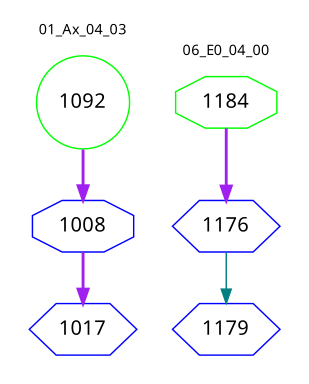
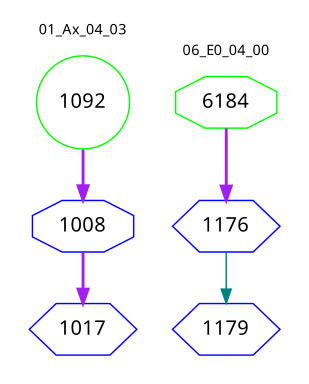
node "1184": label "1184" -> "6184"
